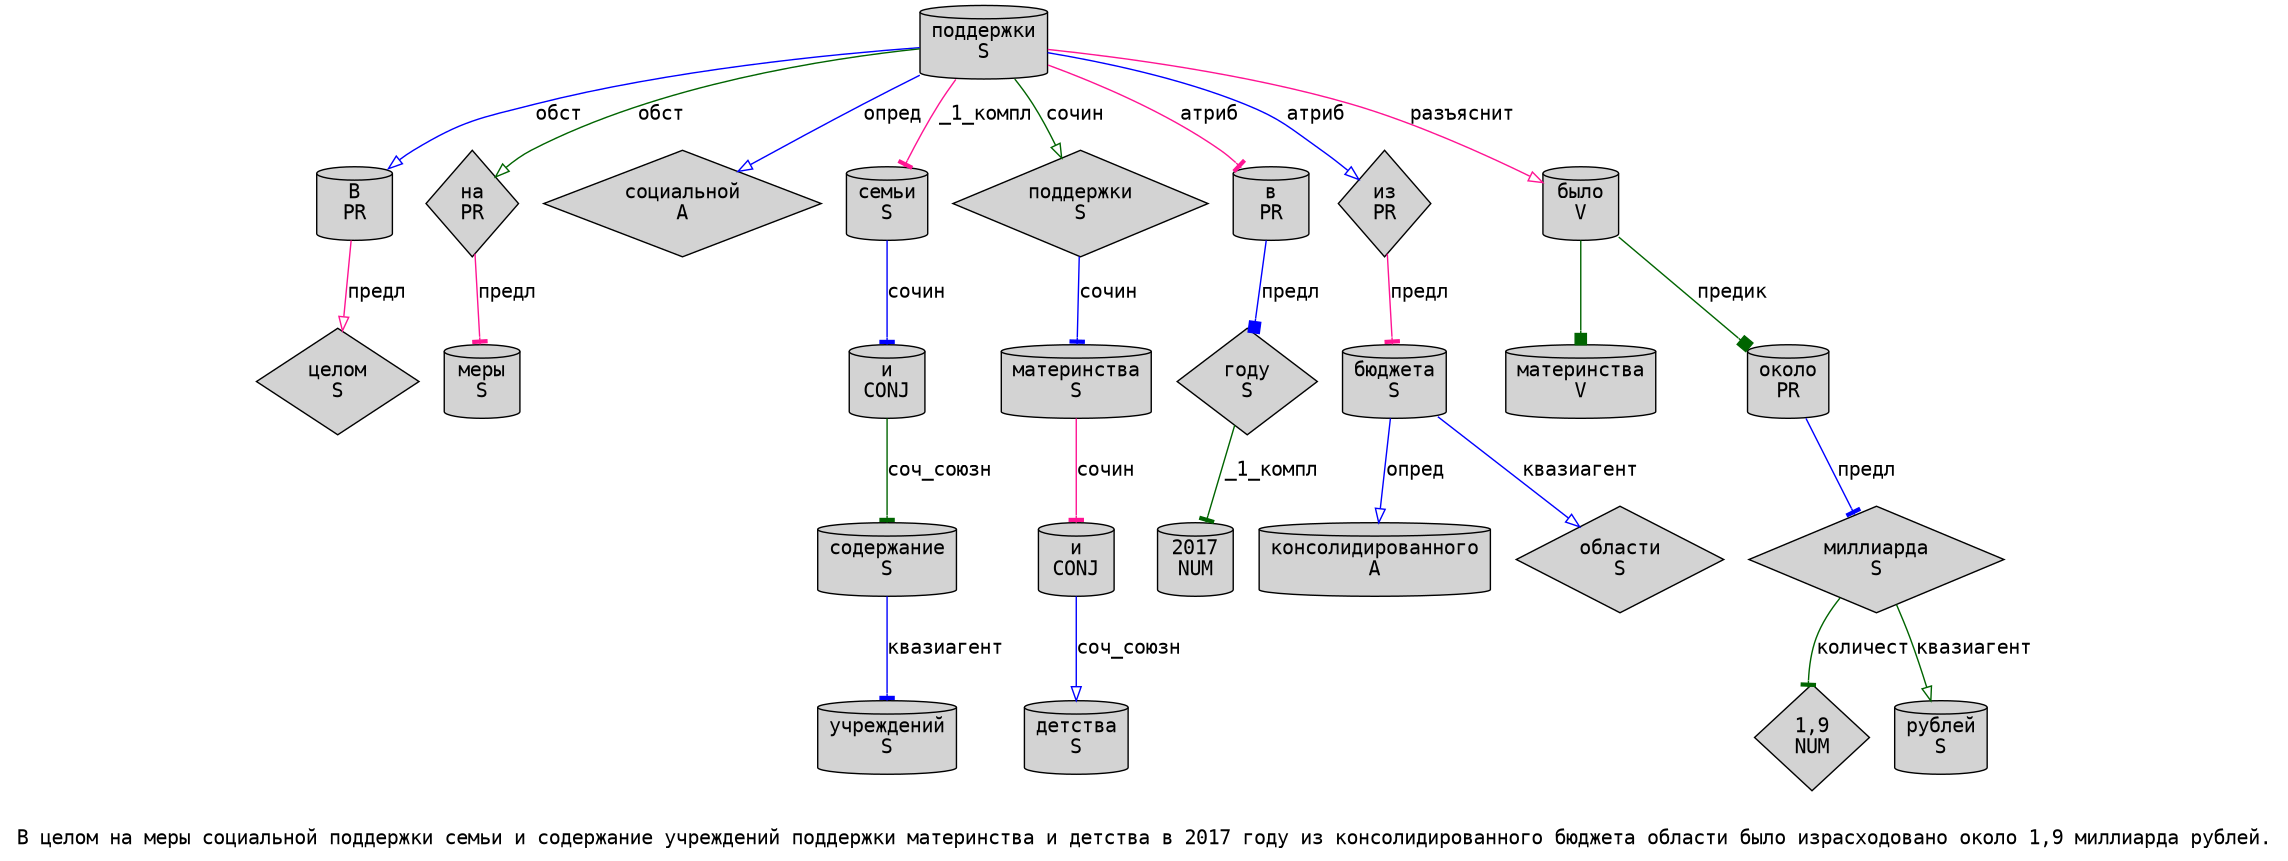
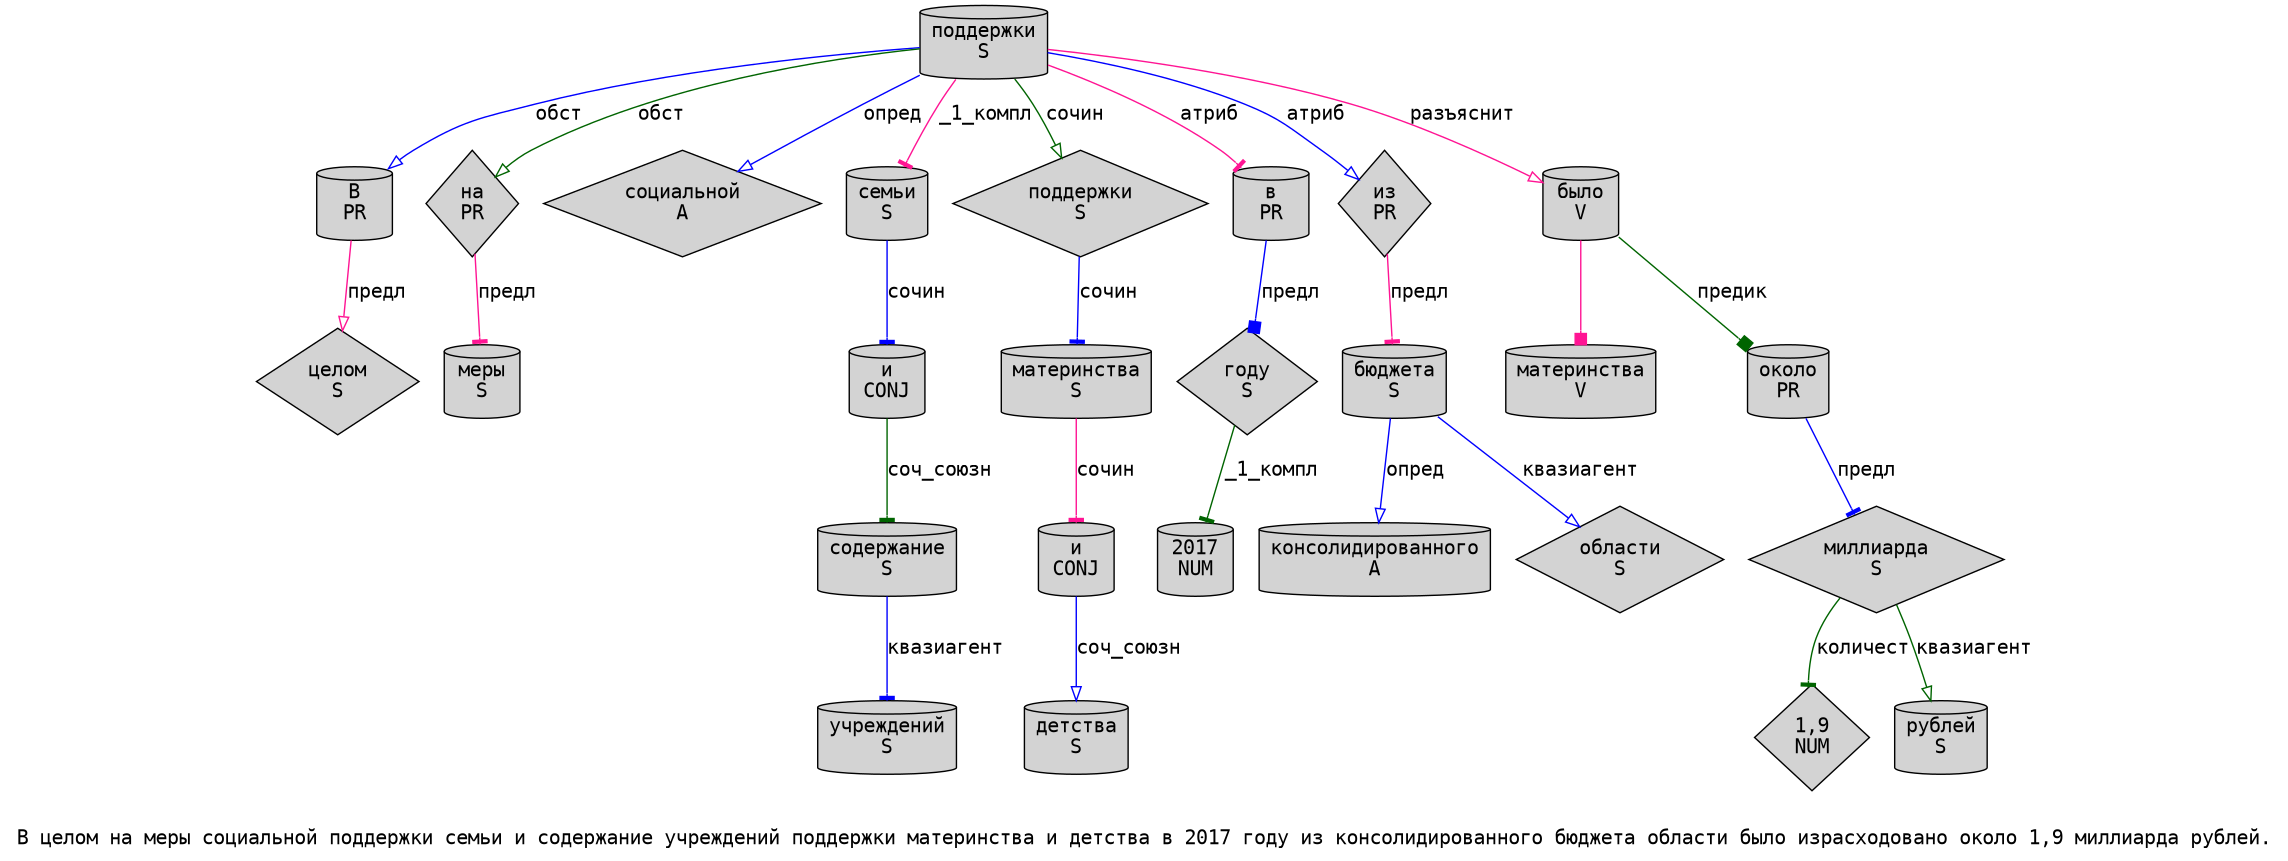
edge "было V" -> "материнства V": color darkgreen -> deeppink
